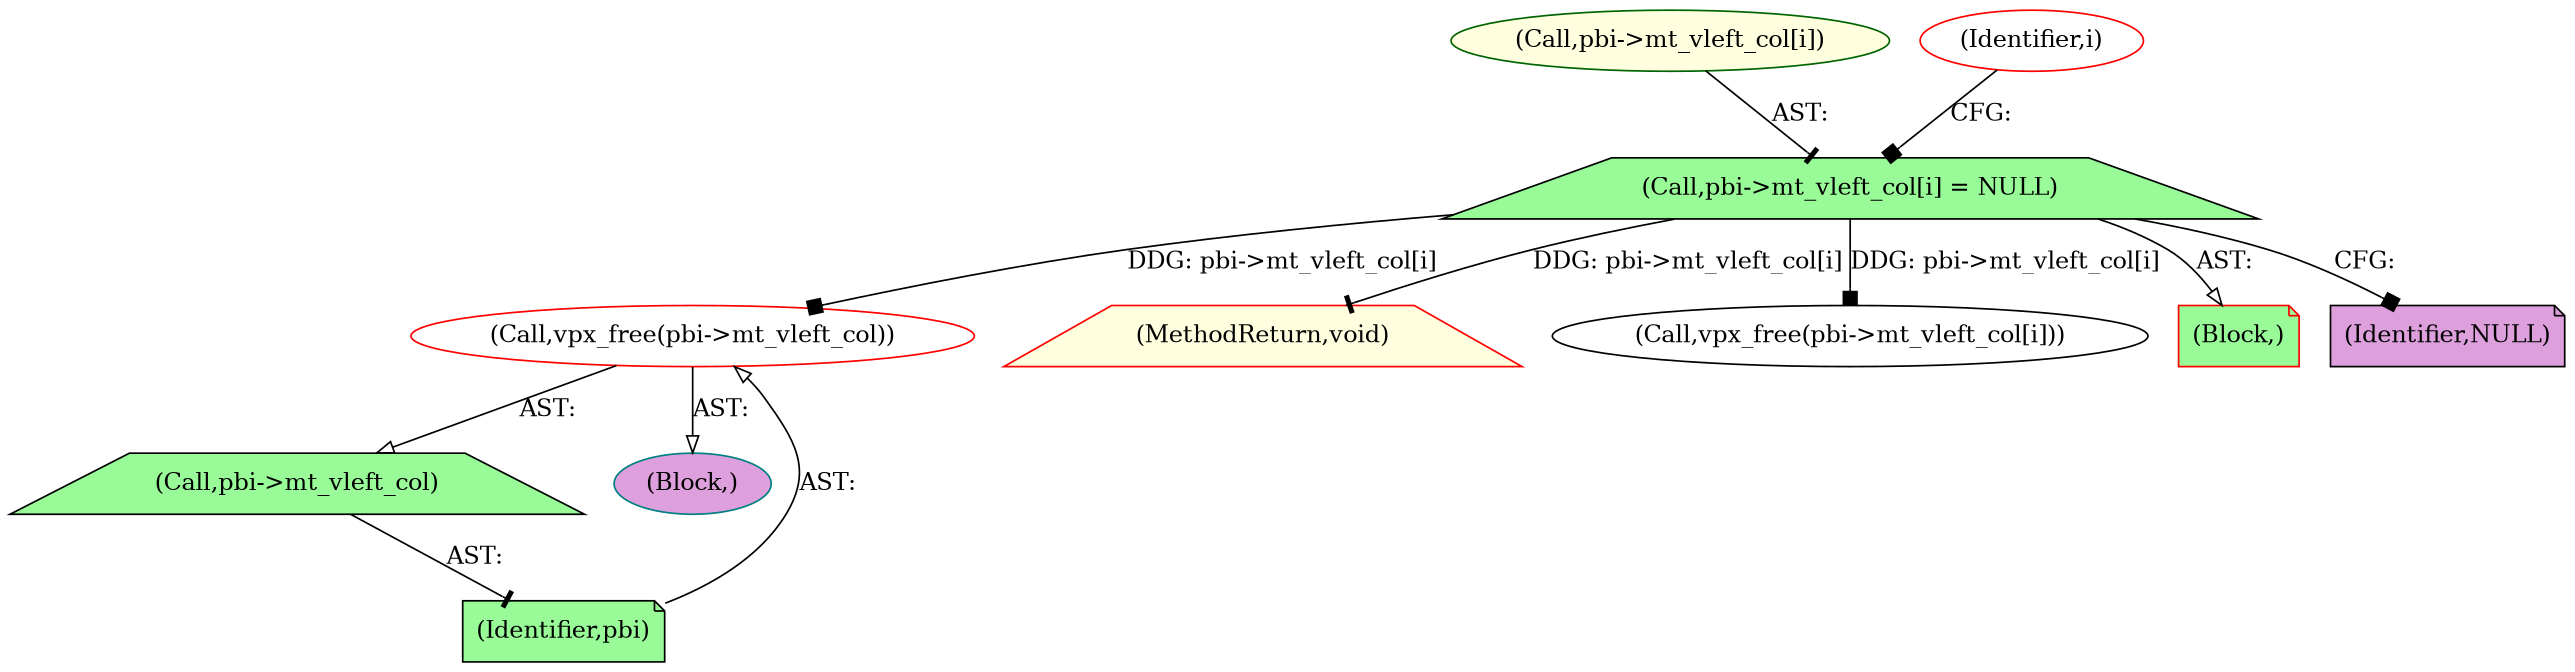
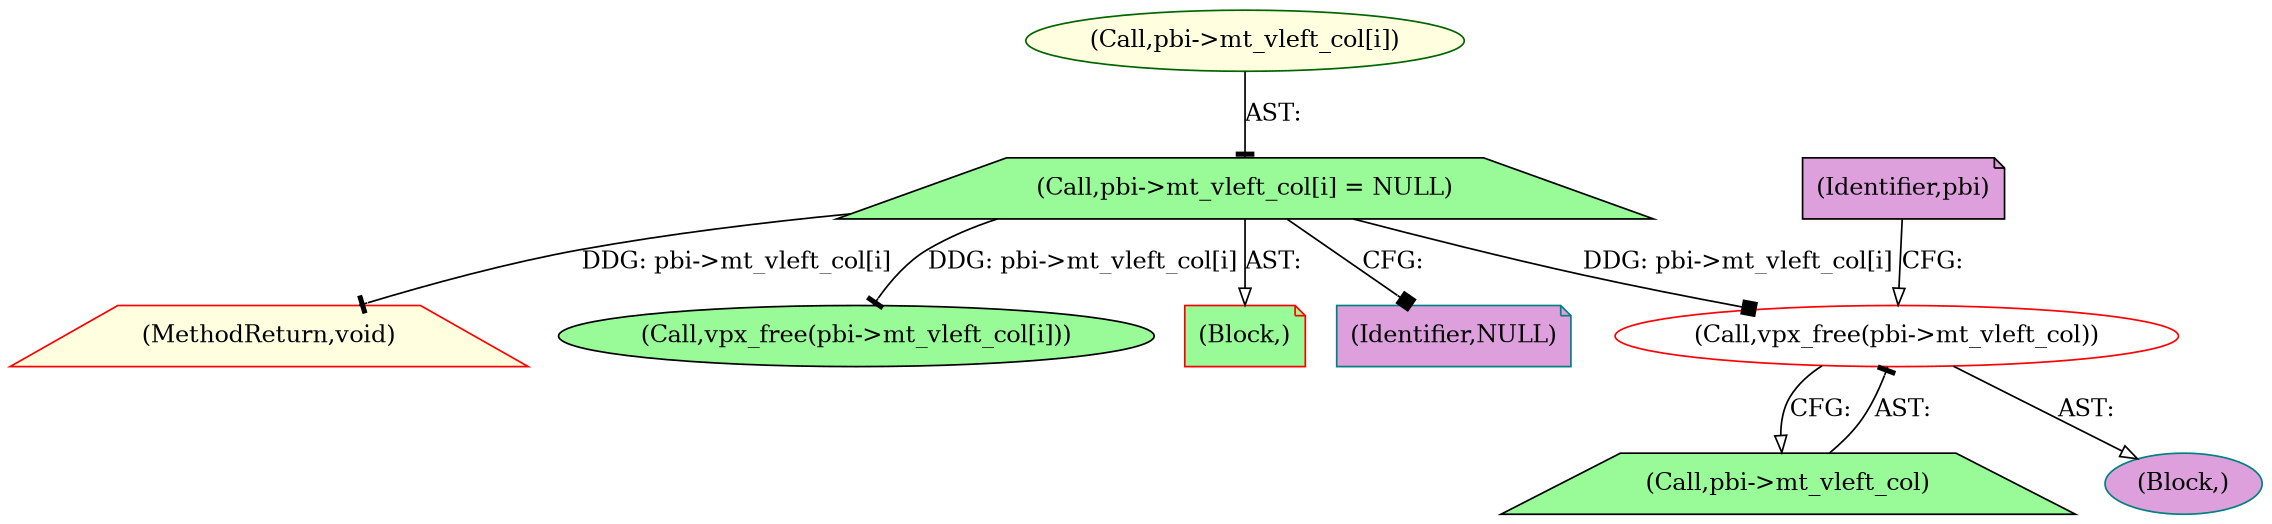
node "(Identifier,i)": removed
edge "(Call,pbi->mt_vleft_col[i] = NULL)" -> "(Call,vpx_free(pbi->mt_vleft_col[i]))": arrowhead box -> tee
node "(Call,vpx_free(pbi->mt_vleft_col[i]))": fillcolor white -> palegreen
node "(Identifier,NULL)": color black -> teal
edge "(Call,vpx_free(pbi->mt_vleft_col))" -> "(Call,pbi->mt_vleft_col)": label "AST: " -> "CFG: "
edge "(Identifier,pbi)" -> "(Call,vpx_free(pbi->mt_vleft_col))": label "AST: " -> "CFG: "
edge "(Call,pbi->mt_vleft_col)" -> "(Identifier,pbi)": now "(Call,pbi->mt_vleft_col)" -> "(Call,vpx_free(pbi->mt_vleft_col))"
node "(Identifier,pbi)": fillcolor palegreen -> plum
